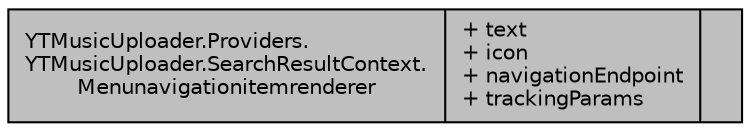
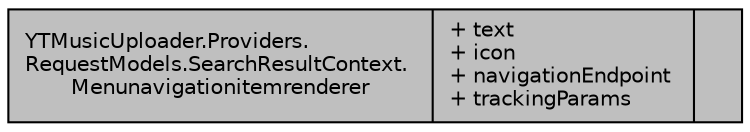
node "YTMusicUploader.Providers.": text "YTMusicUploader.SearchResultContext." -> "RequestModels.SearchResultContext."
